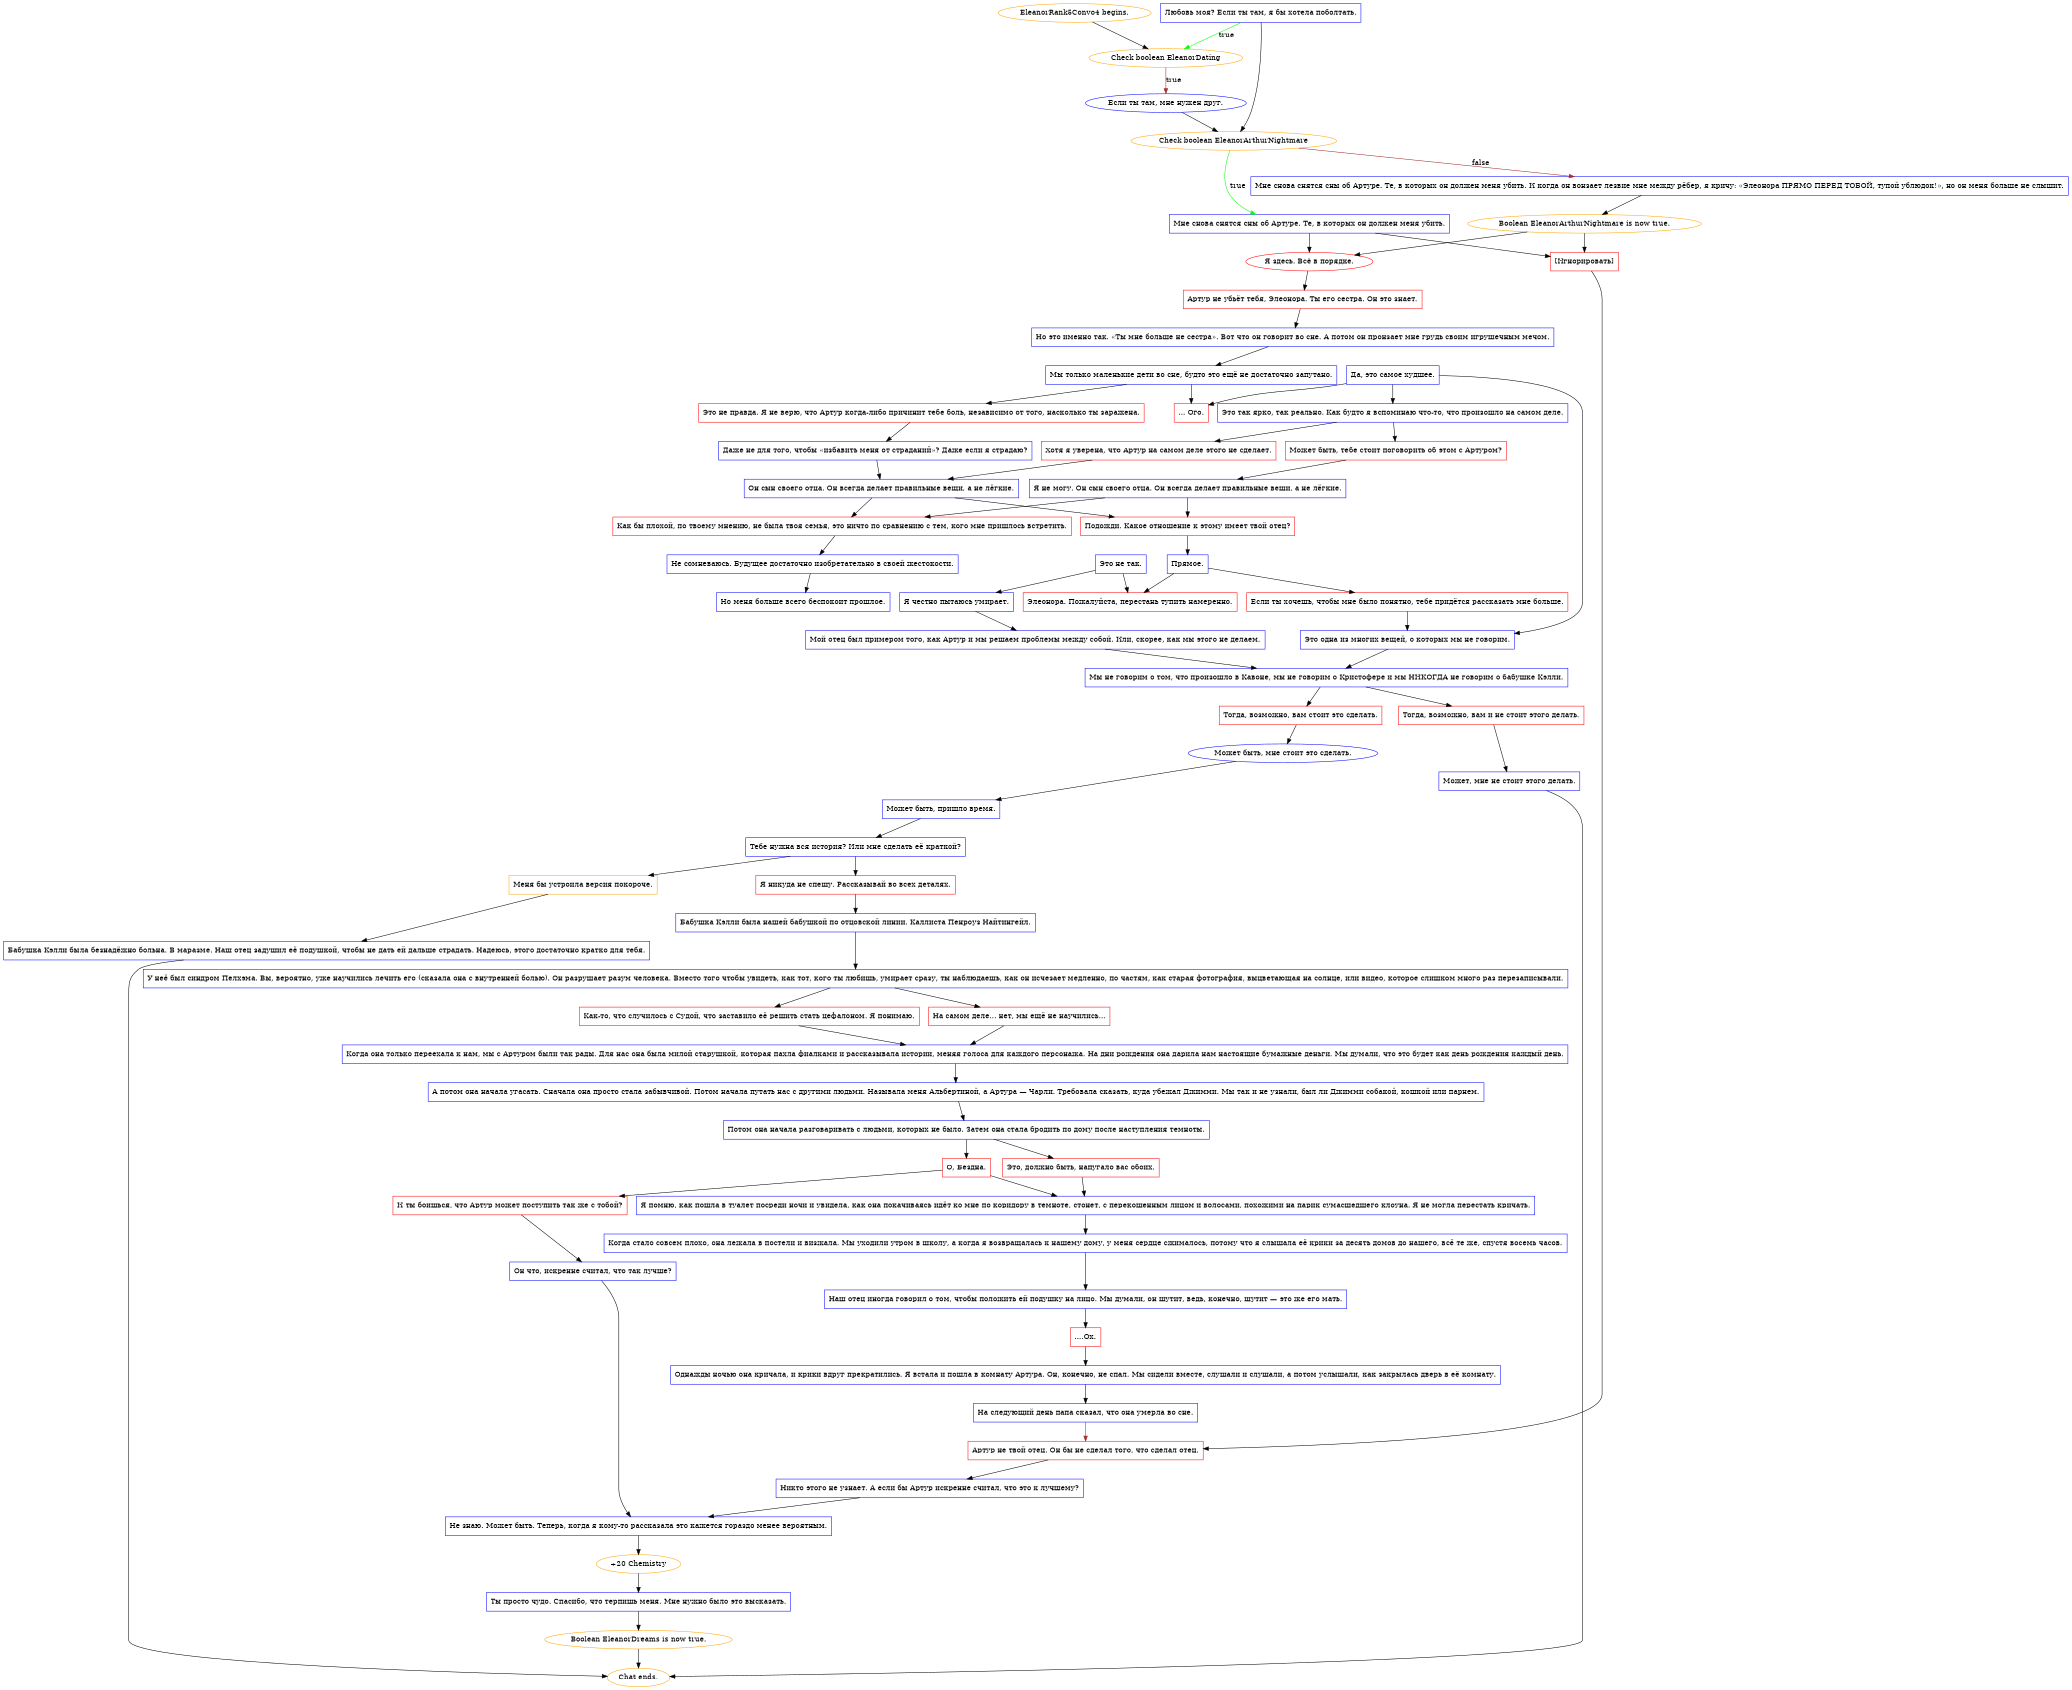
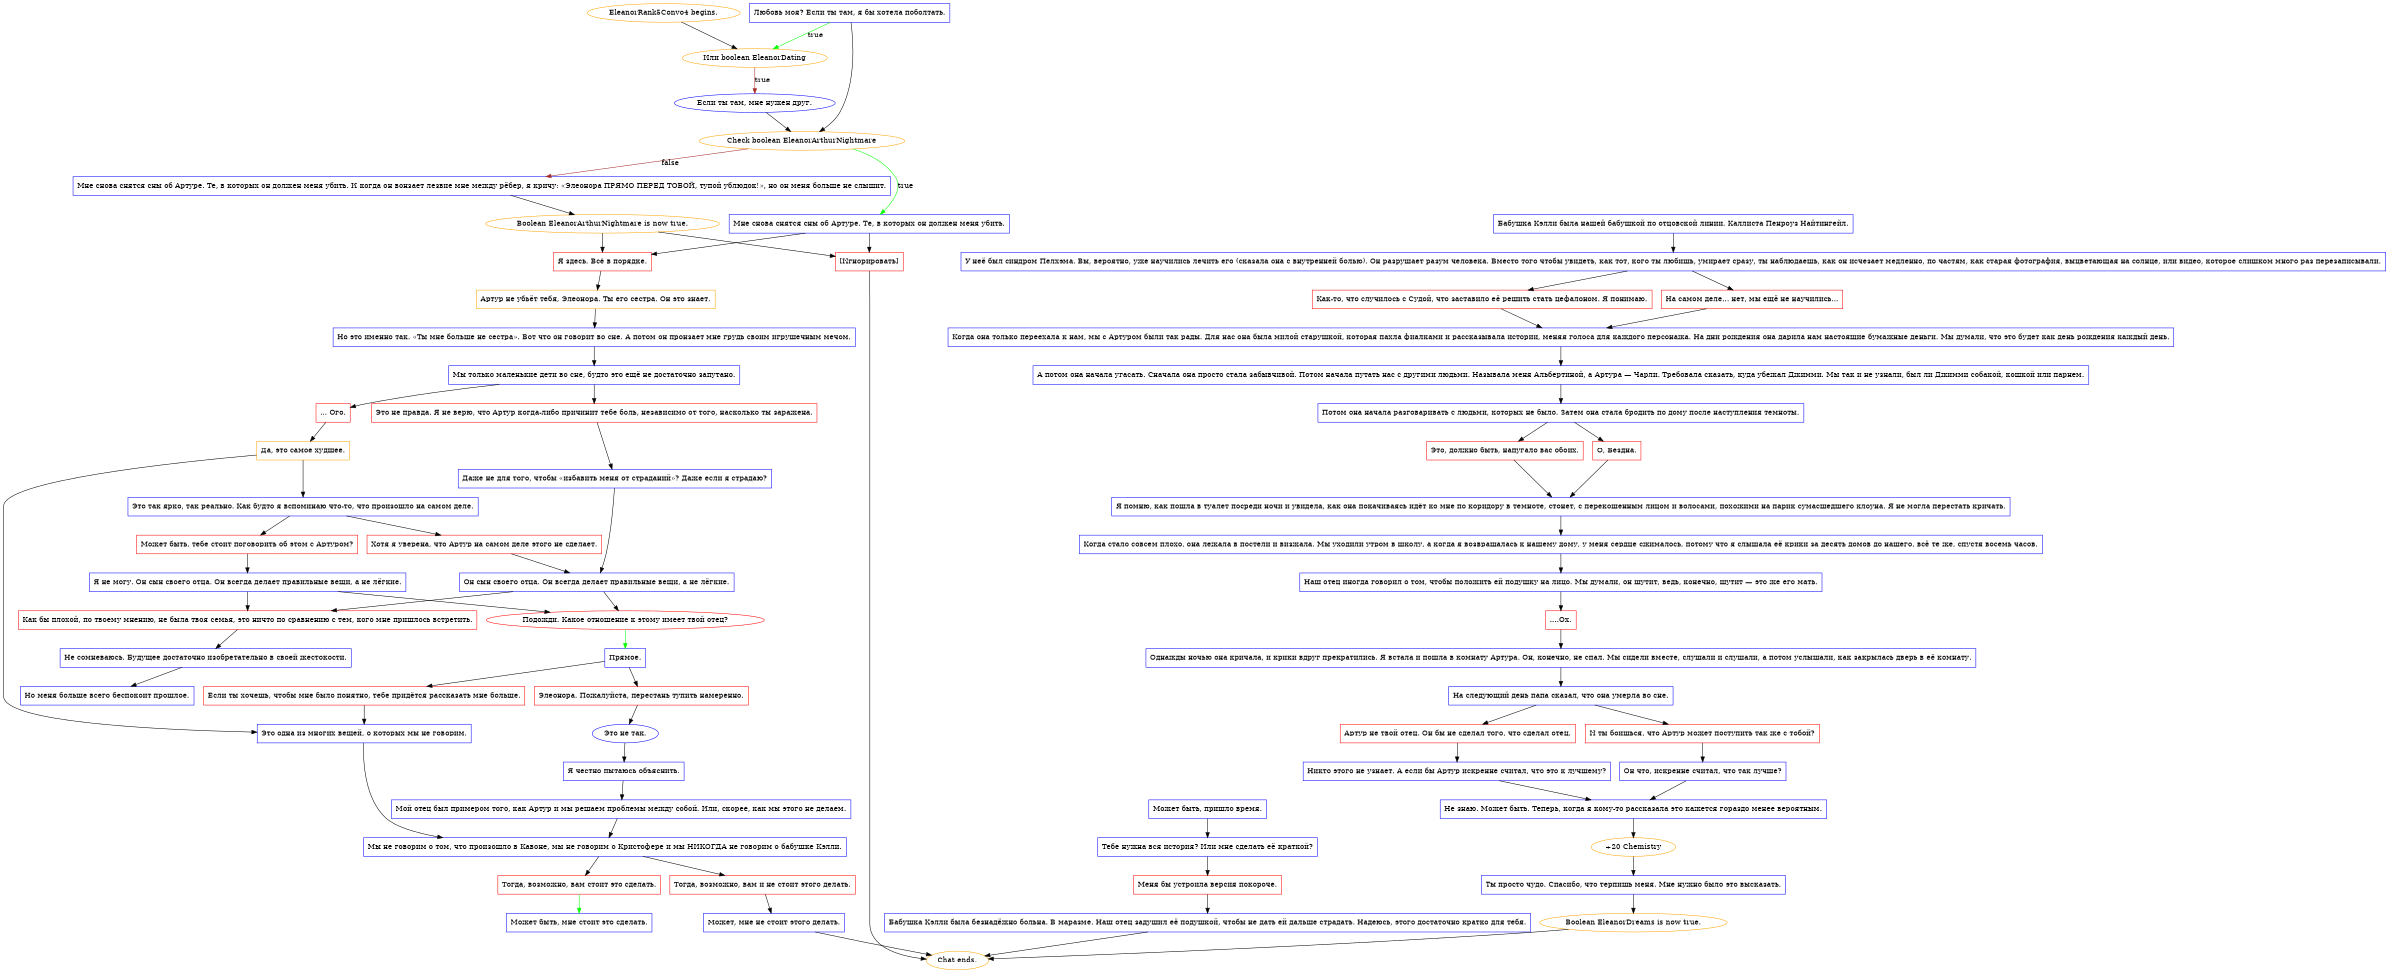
node "Check boolean EleanorDating": label "Check boolean EleanorDating" -> "Или boolean EleanorDating"
node "Я здесь. Всё в порядке.": shape ellipse -> box
node "Артур не убьёт тебя, Элеонора. Ты его сестра. Он это знает.": color red -> orange
node "Да, это самое худшее.": color blue -> orange
edge "Да, это самое худшее." -> "... Ого.": reversed
node "Подожди. Какое отношение к этому имеет твой отец?": shape box -> ellipse
edge "Подожди. Какое отношение к этому имеет твой отец?" -> "Прямое.": color black -> green
node "Это не так.": shape box -> ellipse
edge "Это не так." -> "Элеонора. Пожалуйста, перестань тупить намеренно.": reversed
node "Я честно пытаюсь умирает.": label "Я честно пытаюсь умирает." -> "Я честно пытаюсь объяснить."
edge "Тогда, возможно, вам стоит это сделать." -> "Может быть, мне стоит это сделать.": color black -> green
node "Может быть, мне стоит это сделать.": shape ellipse -> box
edge "Может быть, мне стоит это сделать." -> "Может быть, пришло время.": removed
node "Меня бы устроила версия покороче.": color orange -> red
node "Я никуда не спешу. Рассказывай во всех деталях.": removed
edge "[Игнорировать]" -> "Артур не твой отец. Он бы не сделал того, что сделал отец.": now "[Игнорировать]" -> "Chat ends."
edge "О, Бездна." -> "И ты боишься, что Артур может поступить так же с тобой?": now "На следующий день папа сказал, что она умерла во сне." -> "И ты боишься, что Артур может поступить так же с тобой?"
edge "На следующий день папа сказал, что она умерла во сне." -> "Артур не твой отец. Он бы не сделал того, что сделал отец.": color brown -> black
